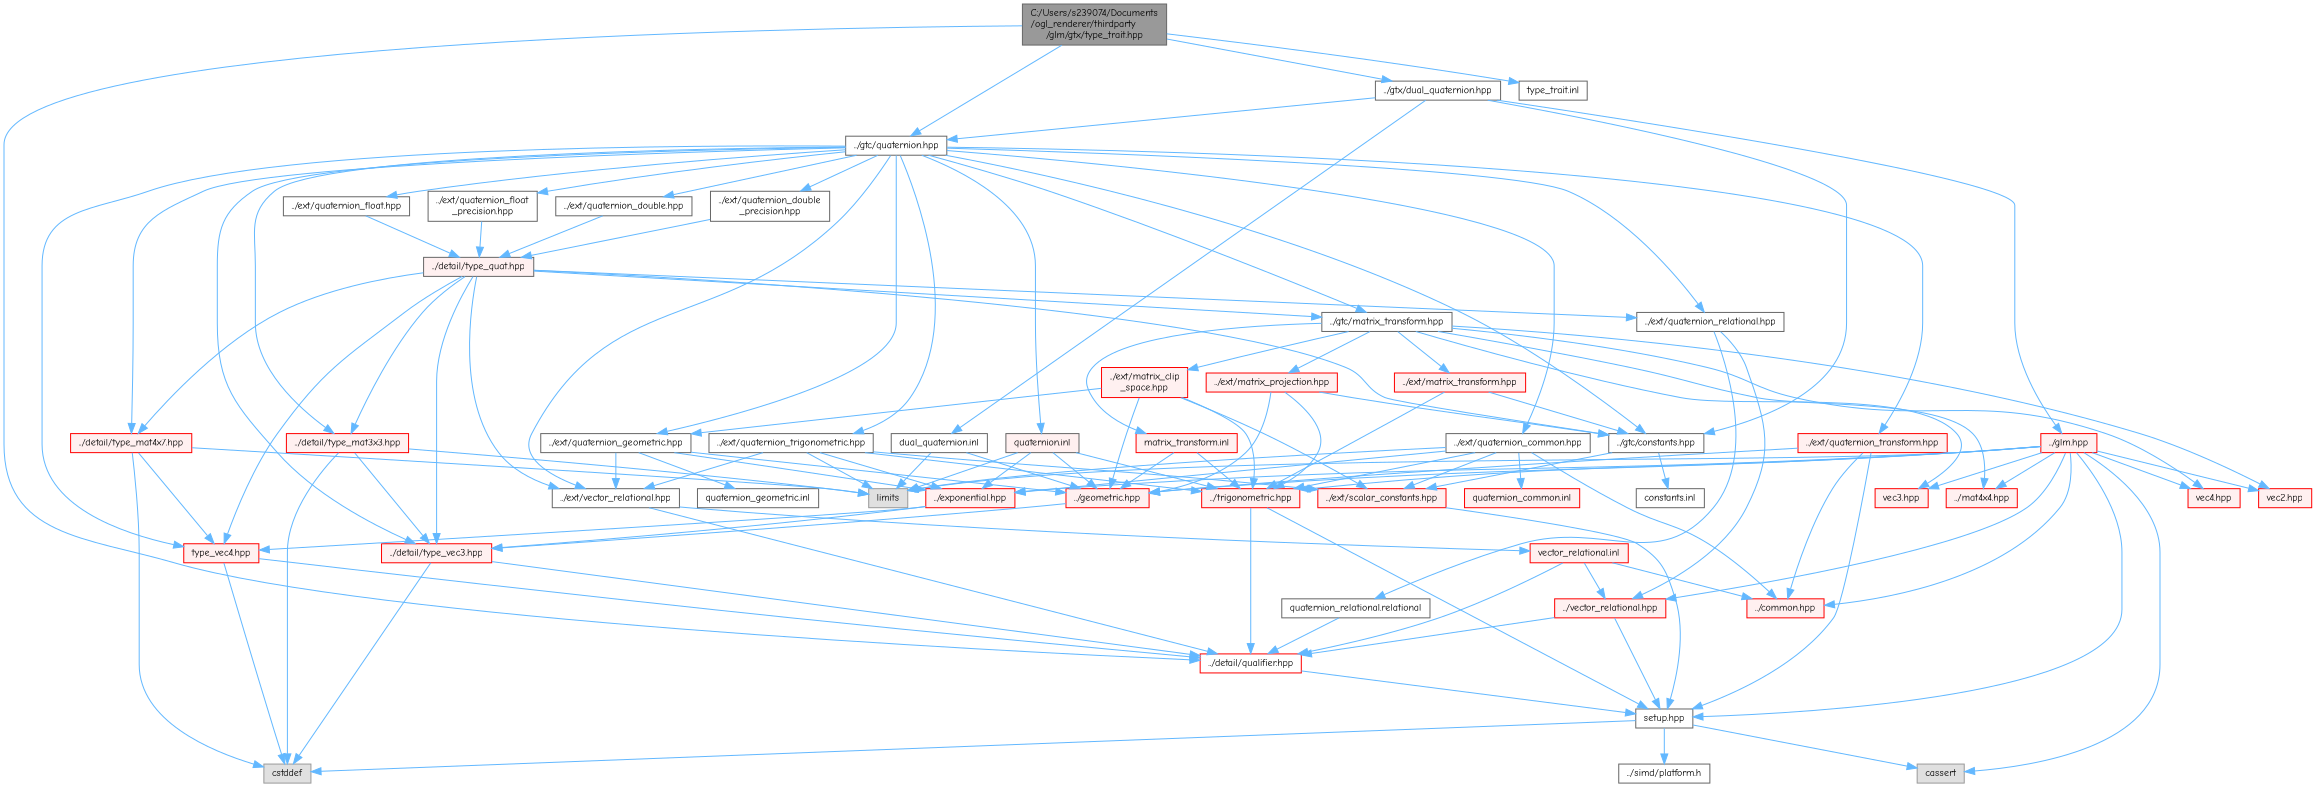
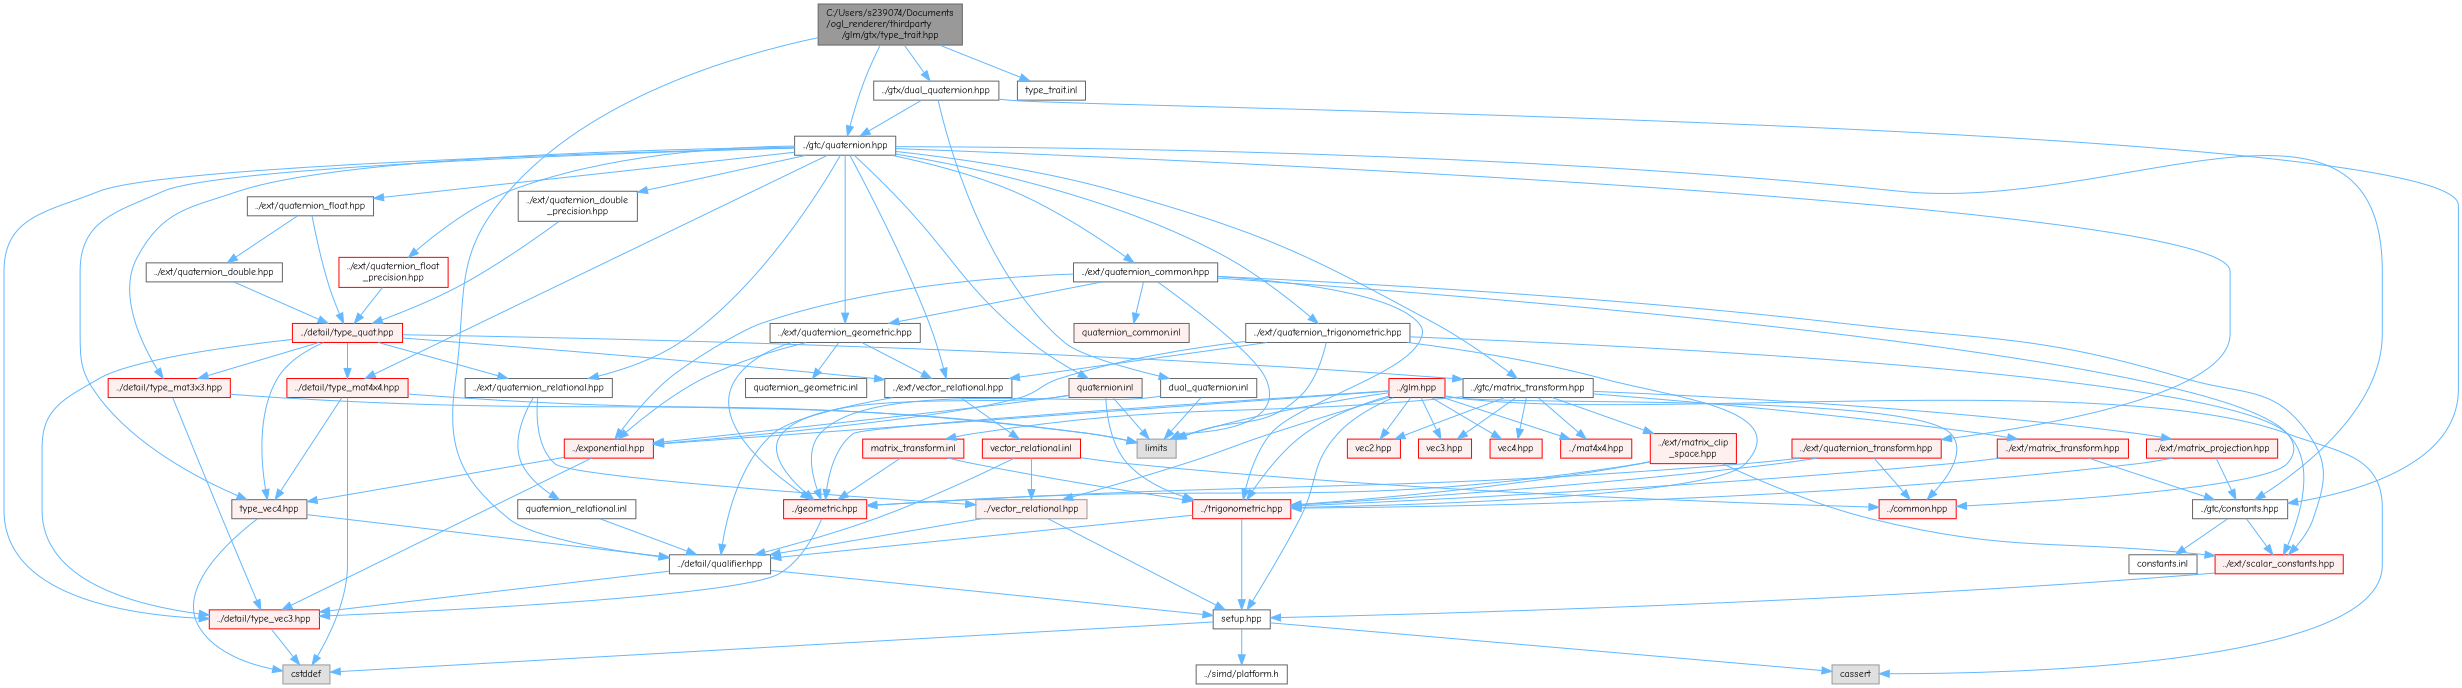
edge "../gtx/dual_quaternion.hpp" -> "../glm.hpp": removed
edge "../gtc/quaternion.hpp" -> "../ext/quaternion_double.hpp": now "../ext/quaternion_float.hpp" -> "../ext/quaternion_double.hpp"
node "../ext/quaternion_float _precision.hpp": color grey40 -> red
node "../detail/type_quat.hpp": color grey40 -> red
edge "../detail/type_quat.hpp" -> "../gtc/constants.hpp": removed
edge "../ext/matrix_clip _space.hpp" -> "../ext/quaternion_geometric.hpp": now "../ext/quaternion_common.hpp" -> "../ext/quaternion_geometric.hpp"
edge "../ext/matrix_projection.hpp" -> "../geometric.hpp": removed
node "../detail/type_mat4x7.hpp": label "../detail/type_mat4x7.hpp" -> "../detail/type_mat4x4.hpp"
node "quaternion_common.inl": color red -> grey40
node "type_vec4.hpp": color red -> grey40
edge "../detail/type_mat3x3.hpp" -> "cstddef": removed
edge "../detail/type_vec3.hpp" -> "../detail/qualifier.hpp": reversed
node "quaternion_relational.relational": label "quaternion_relational.relational" -> "quaternion_relational.inl"
node "../vector_relational.hpp": color red -> grey60
edge "../ext/quaternion_transform.hpp" -> "setup.hpp": now "../ext/quaternion_transform.hpp" -> "../trigonometric.hpp"
node "../detail/qualifier.hpp": color red -> grey40
